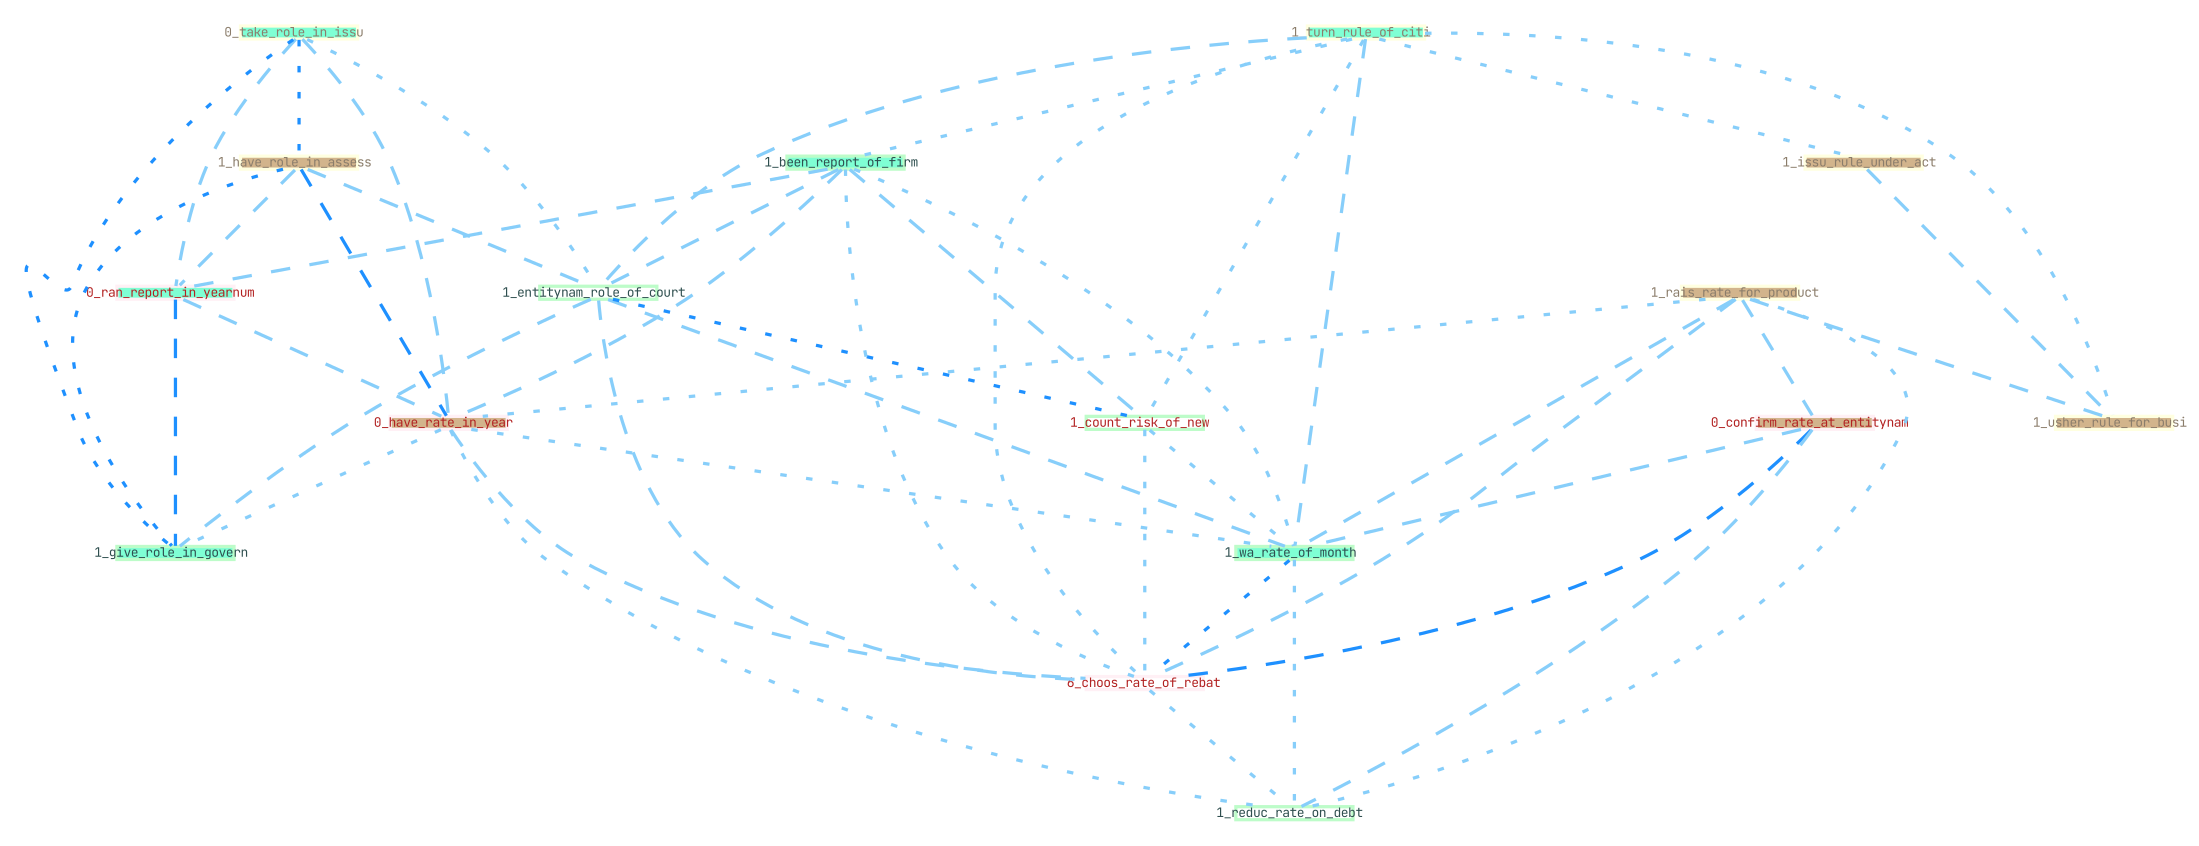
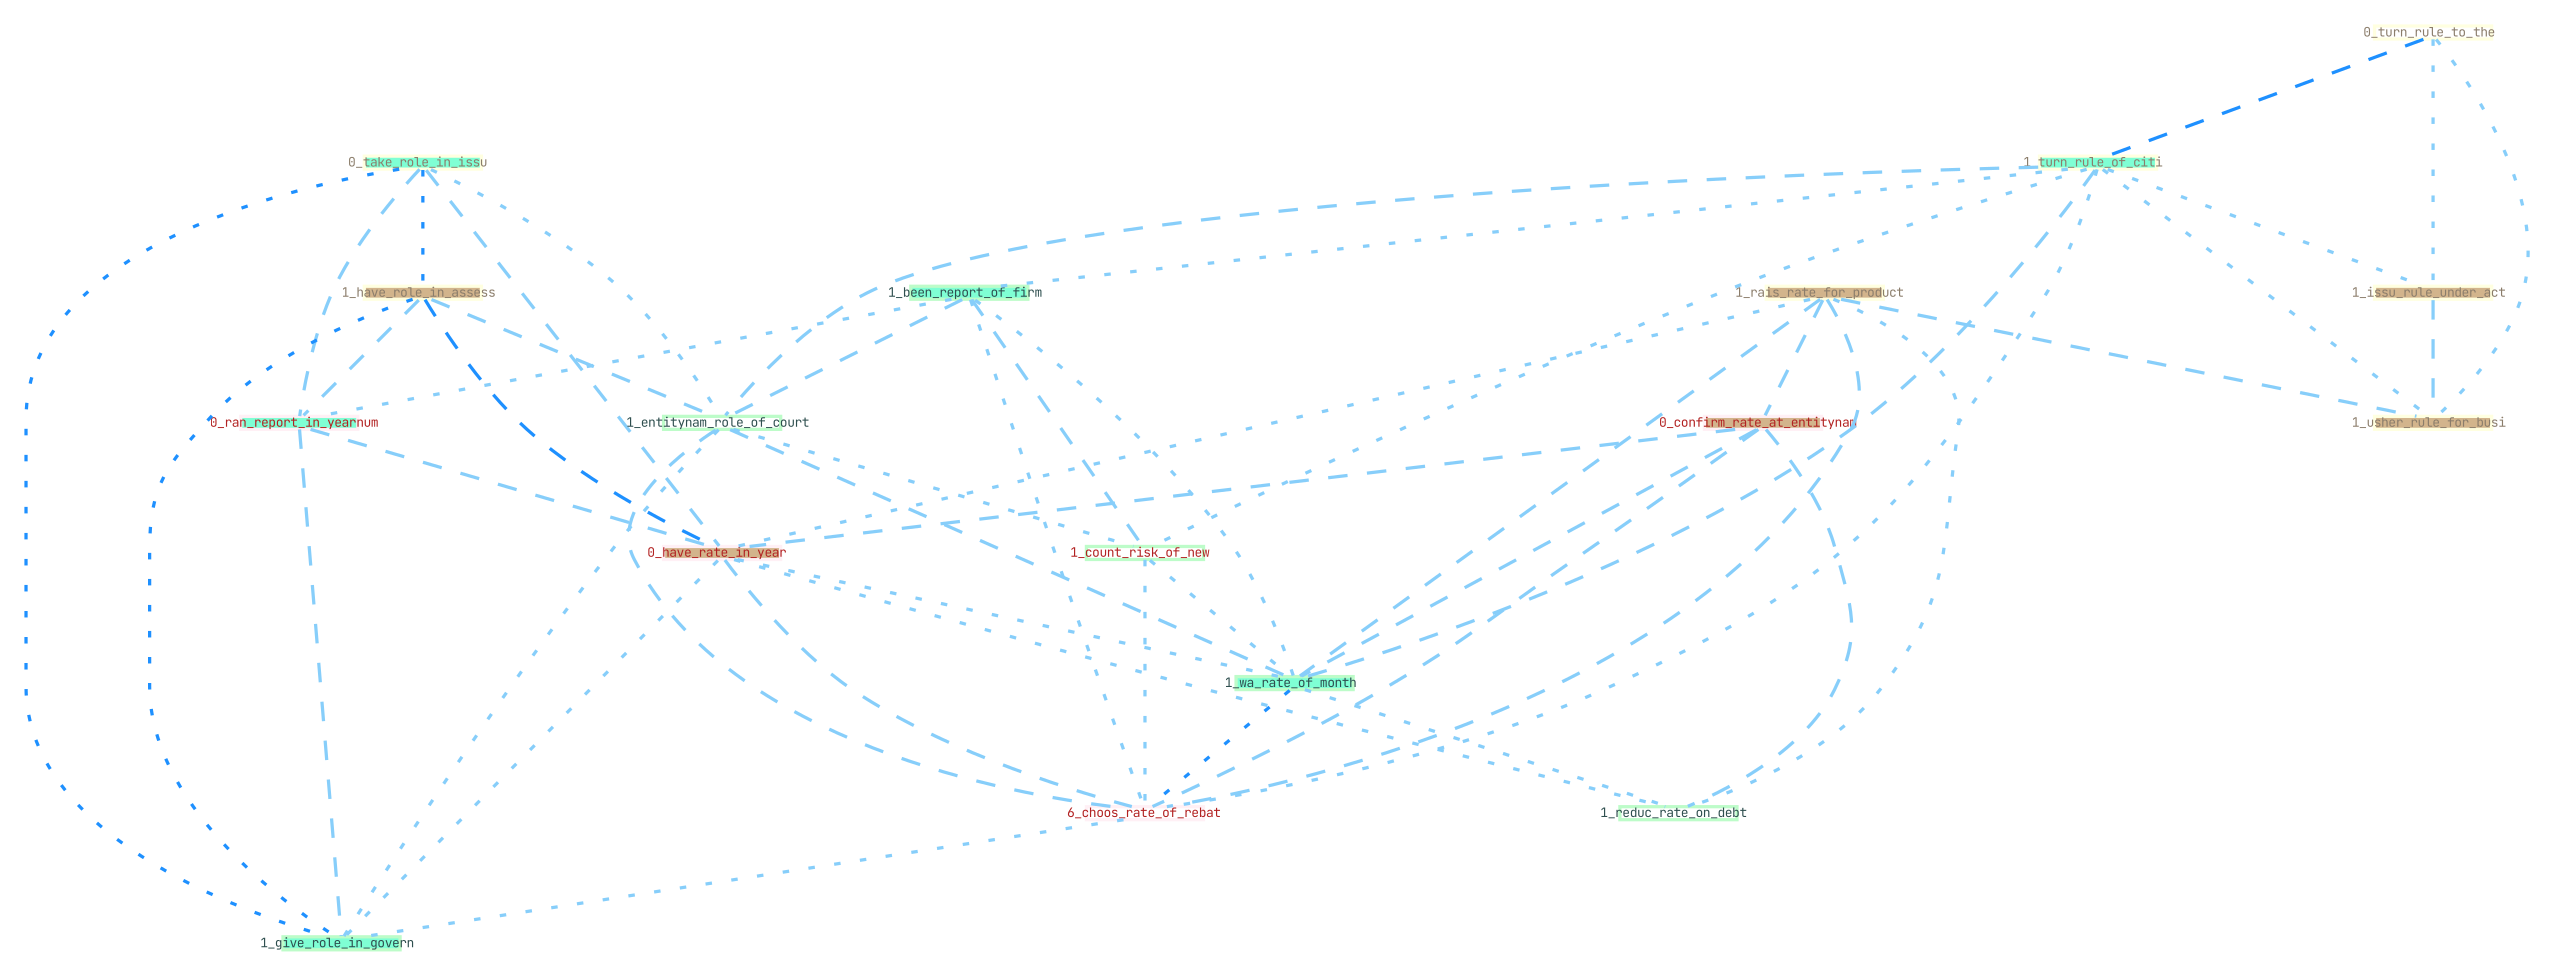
node "0_turn_rule_to_the": added
edge "1_been_report_of_firm" -- "0_ran_report_in_yearnum": style dashed -> dotted
edge "1_been_report_of_firm" -- "0_have_rate_in_year": now "0_confirm_rate_at_entitynam" -- "0_have_rate_in_year"
edge "1_entitynam_role_of_court" -- "1_count_risk_of_new": color #1e90ff -> #87cefa
edge "1_entitynam_role_of_court" -- "1_give_role_in_govern": style dashed -> dotted
edge "0_ran_report_in_yearnum" -- "1_give_role_in_govern": color #1e90ff -> #87cefa
edge "0_confirm_rate_at_entitynam" -- "6_choos_rate_of_rebat": color #1e90ff -> #87cefa
edge "6_choos_rate_of_rebat" -- "1_reduc_rate_on_debt": now "6_choos_rate_of_rebat" -- "1_give_role_in_govern"
